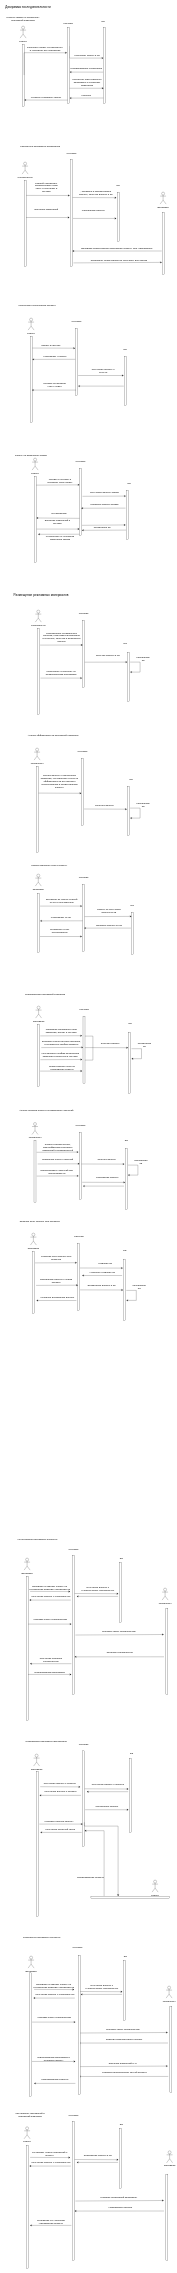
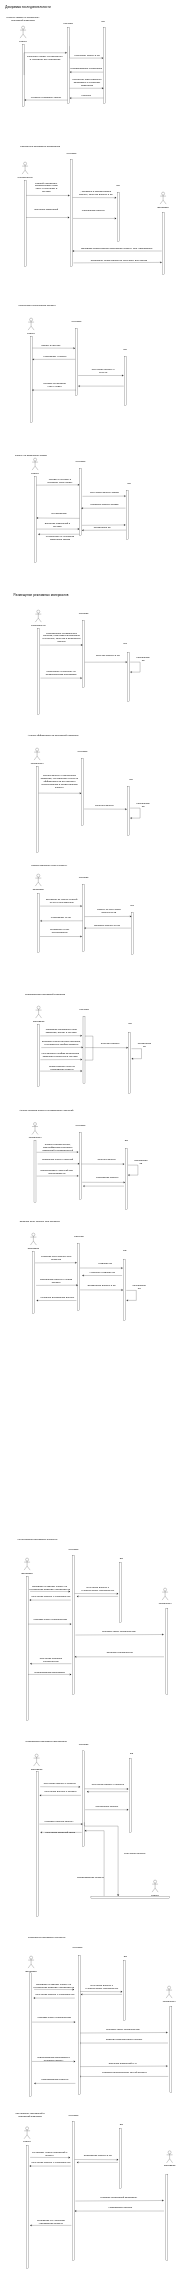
node "заполняет заявку на разработку и указывает все пожелания": moved (45, 49) -> (45, 58)
node "Внесение изменений в систему": moved (58, 522) -> (58, 525)
node "передача данных из бд": moved (109, 925) -> (107, 925)
node "получение обратной связи": moved (60, 1829) -> (60, 1832)
node "получение проекта": added
node "Разработка рекламного концепта": moved (42, 1937) -> (47, 1937)
